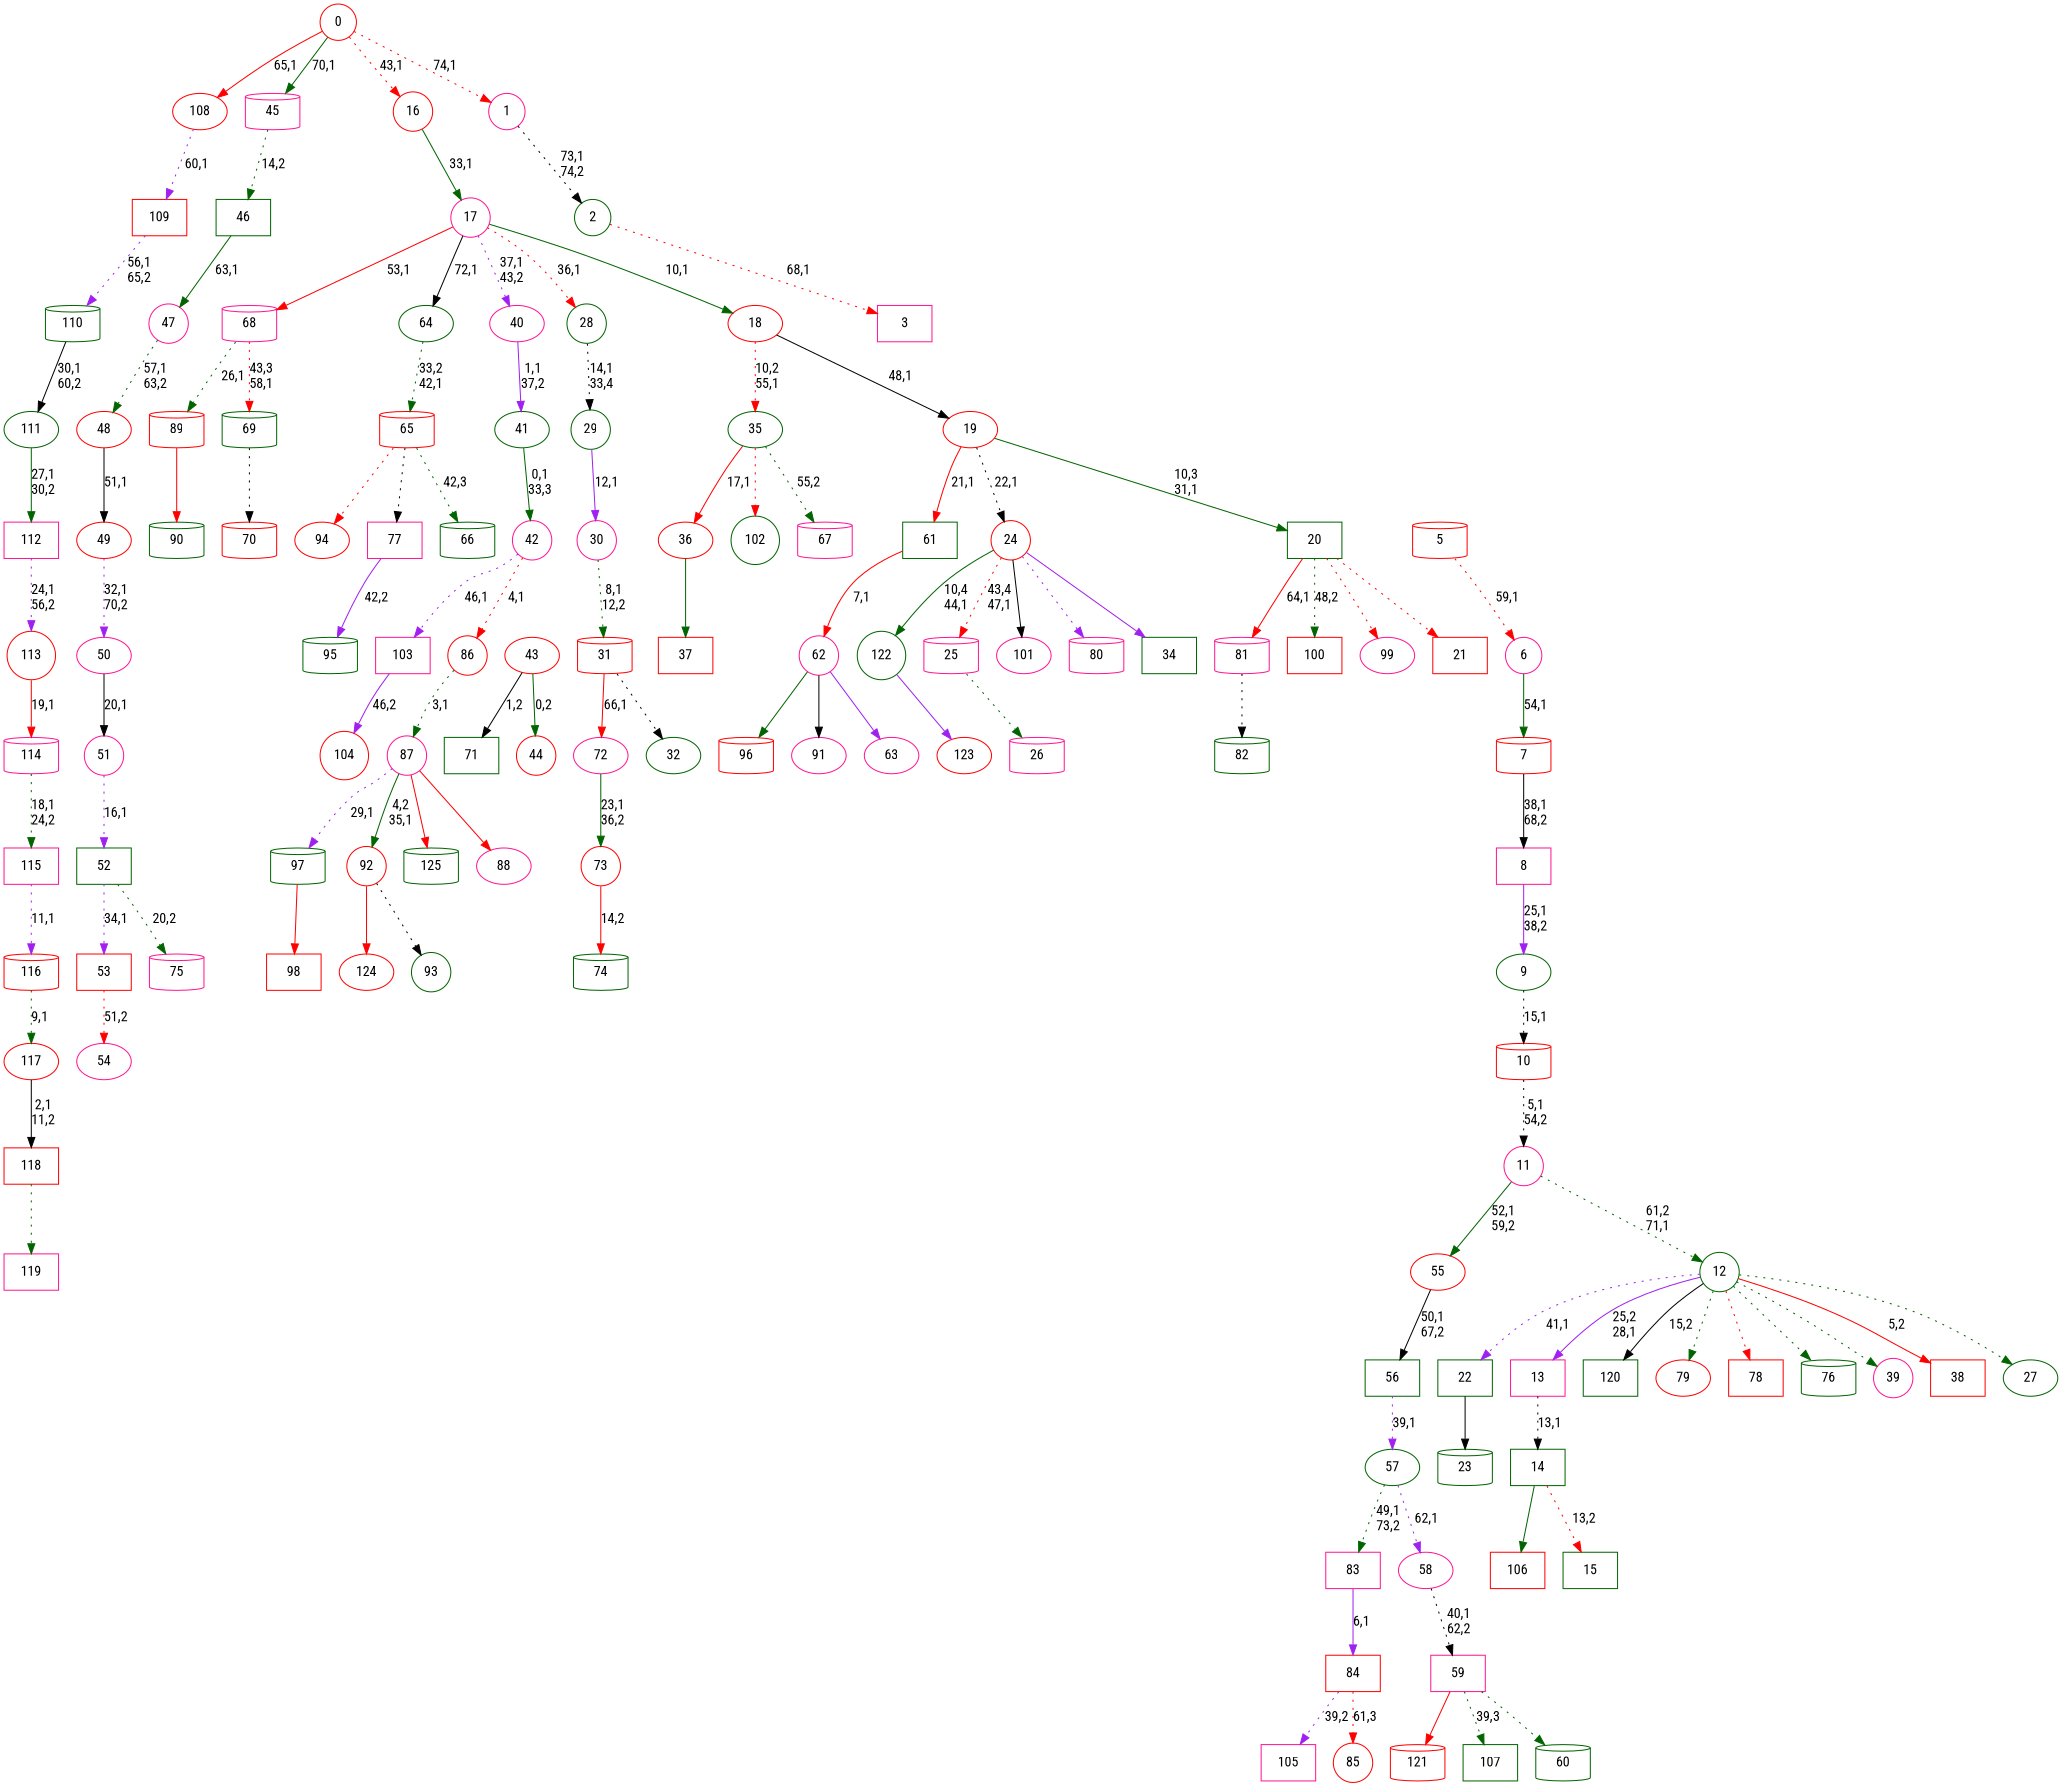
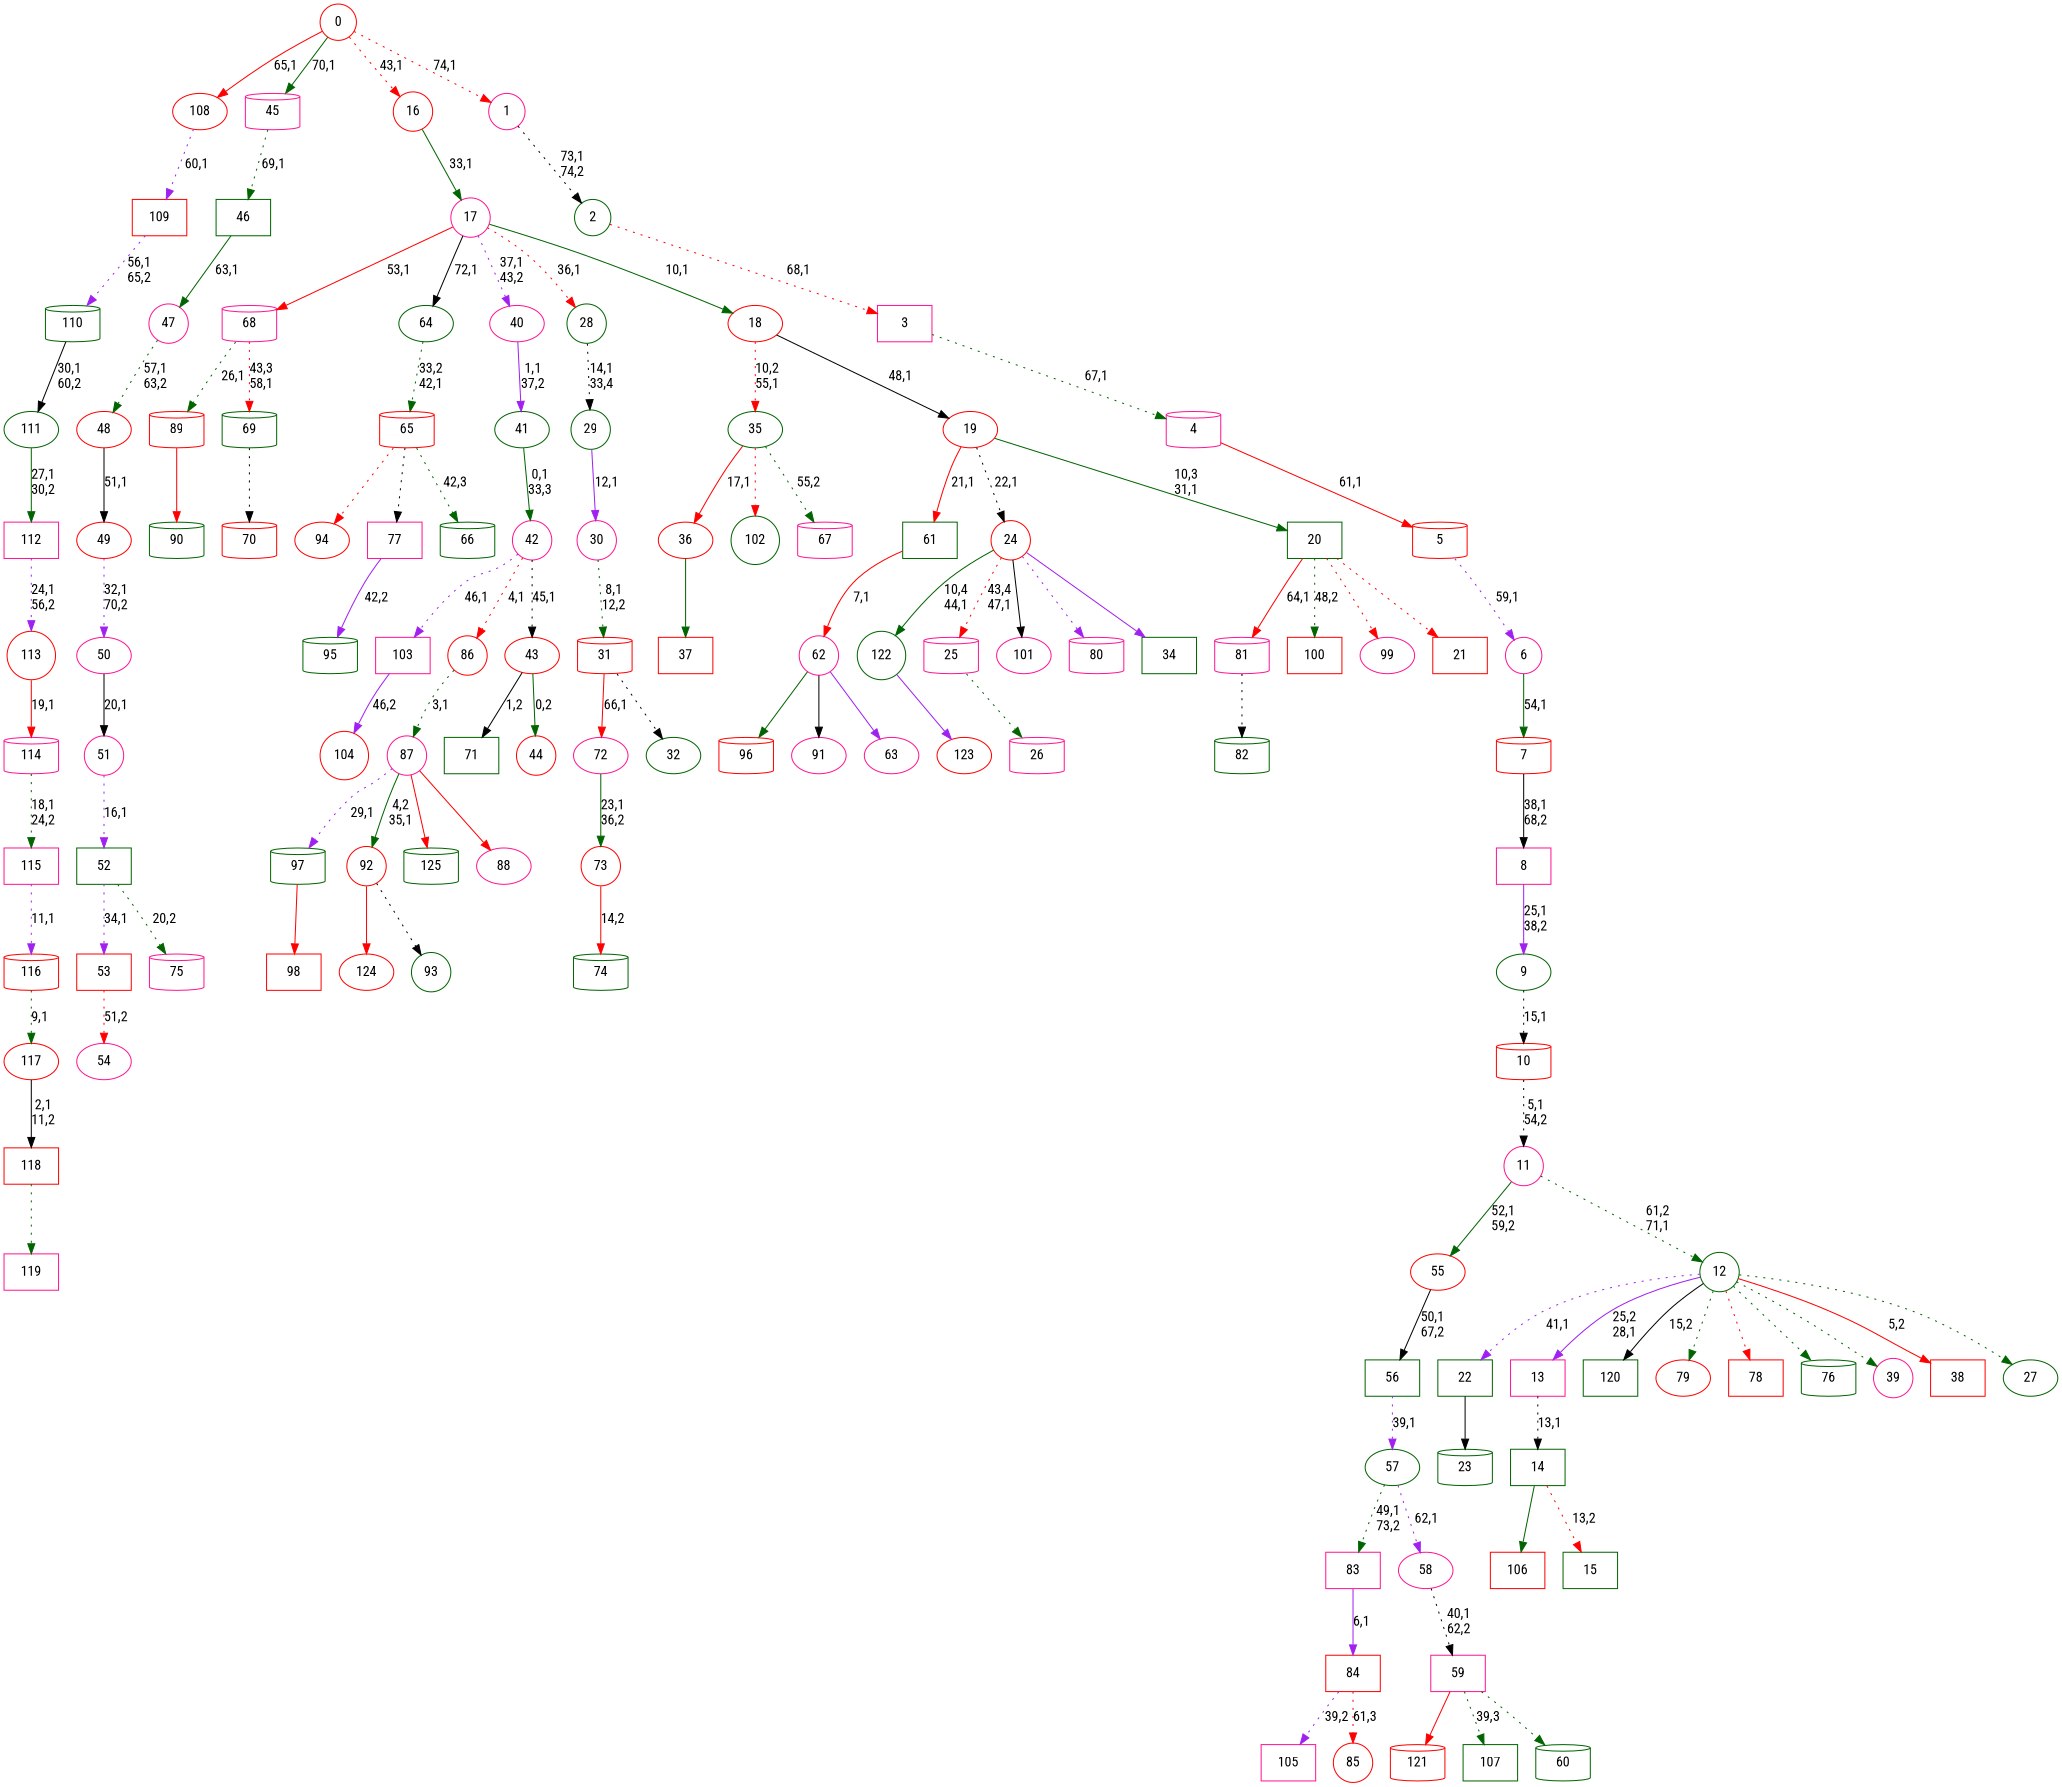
edge "45" -> "46": label "14,2" -> "69,1"
node "4": added
edge "42" -> "43": added, label "45,1"
edge "5" -> "6": color red -> purple
